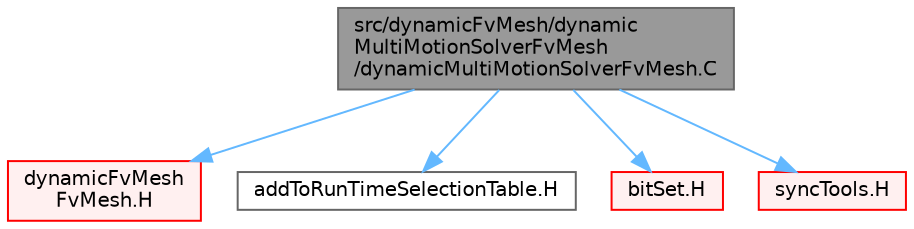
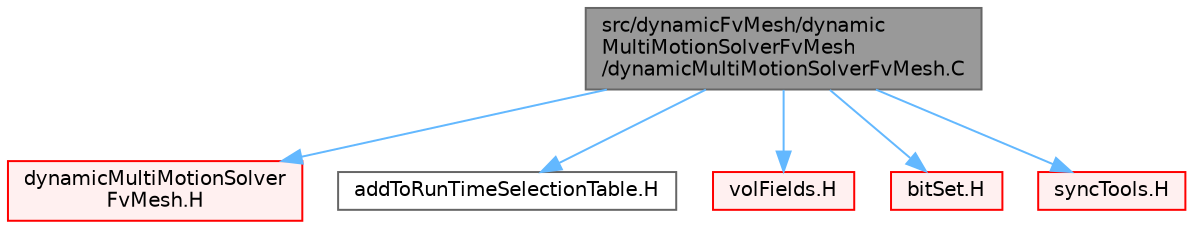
node "dynamicFvMesh FvMesh.H": label "dynamicFvMesh FvMesh.H" -> "dynamicMultiMotionSolver FvMesh.H"
node "volFields.H": added
